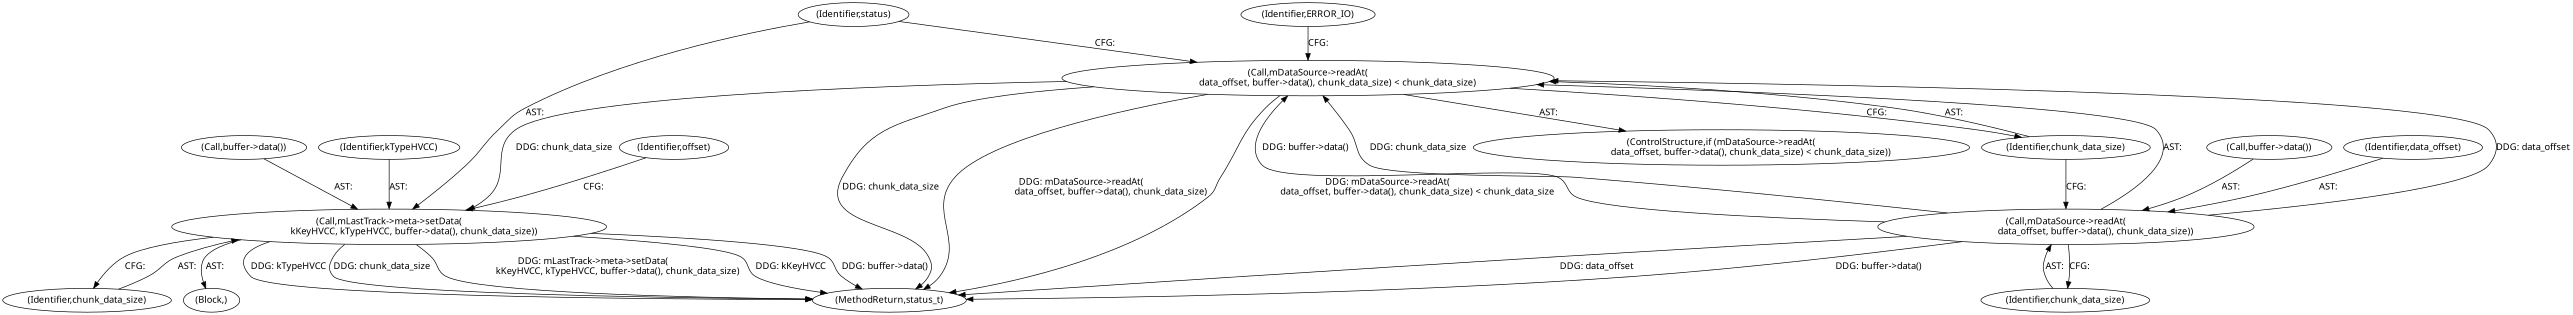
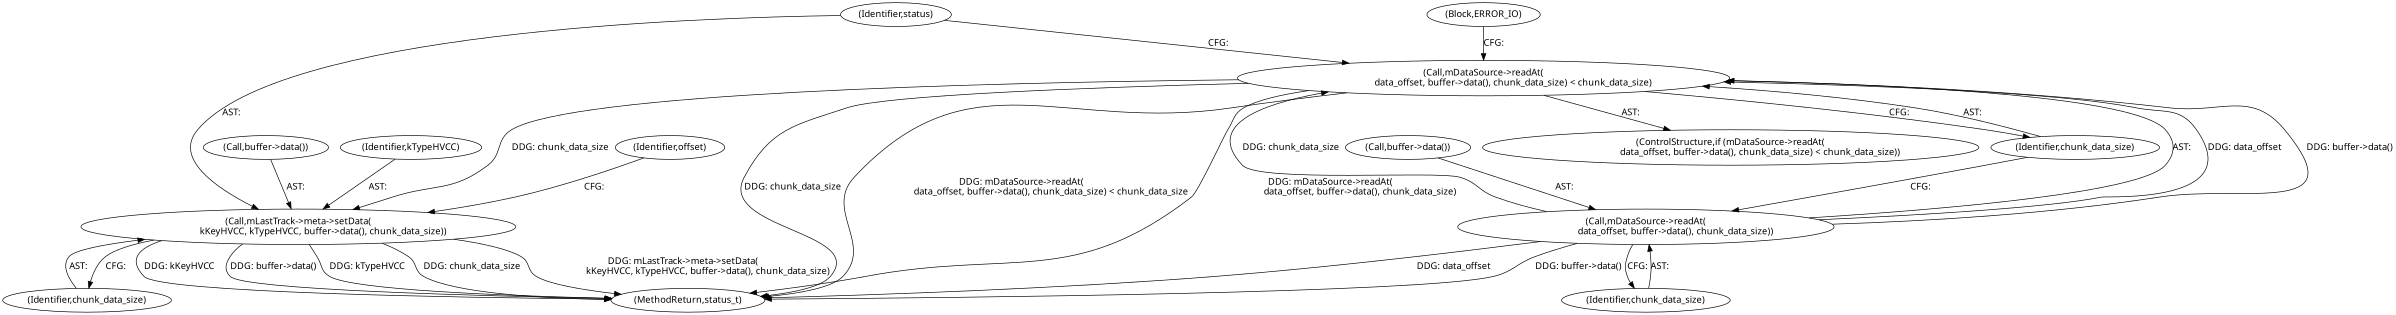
node "(Identifier,ERROR_IO)": label "(Identifier,ERROR_IO)" -> "(Block,ERROR_IO)"
node "(Identifier,data_offset)": removed
node "(Block,)": removed
